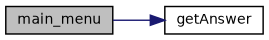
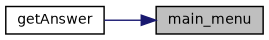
edge "main_menu" -> "getAnswer": reversed
